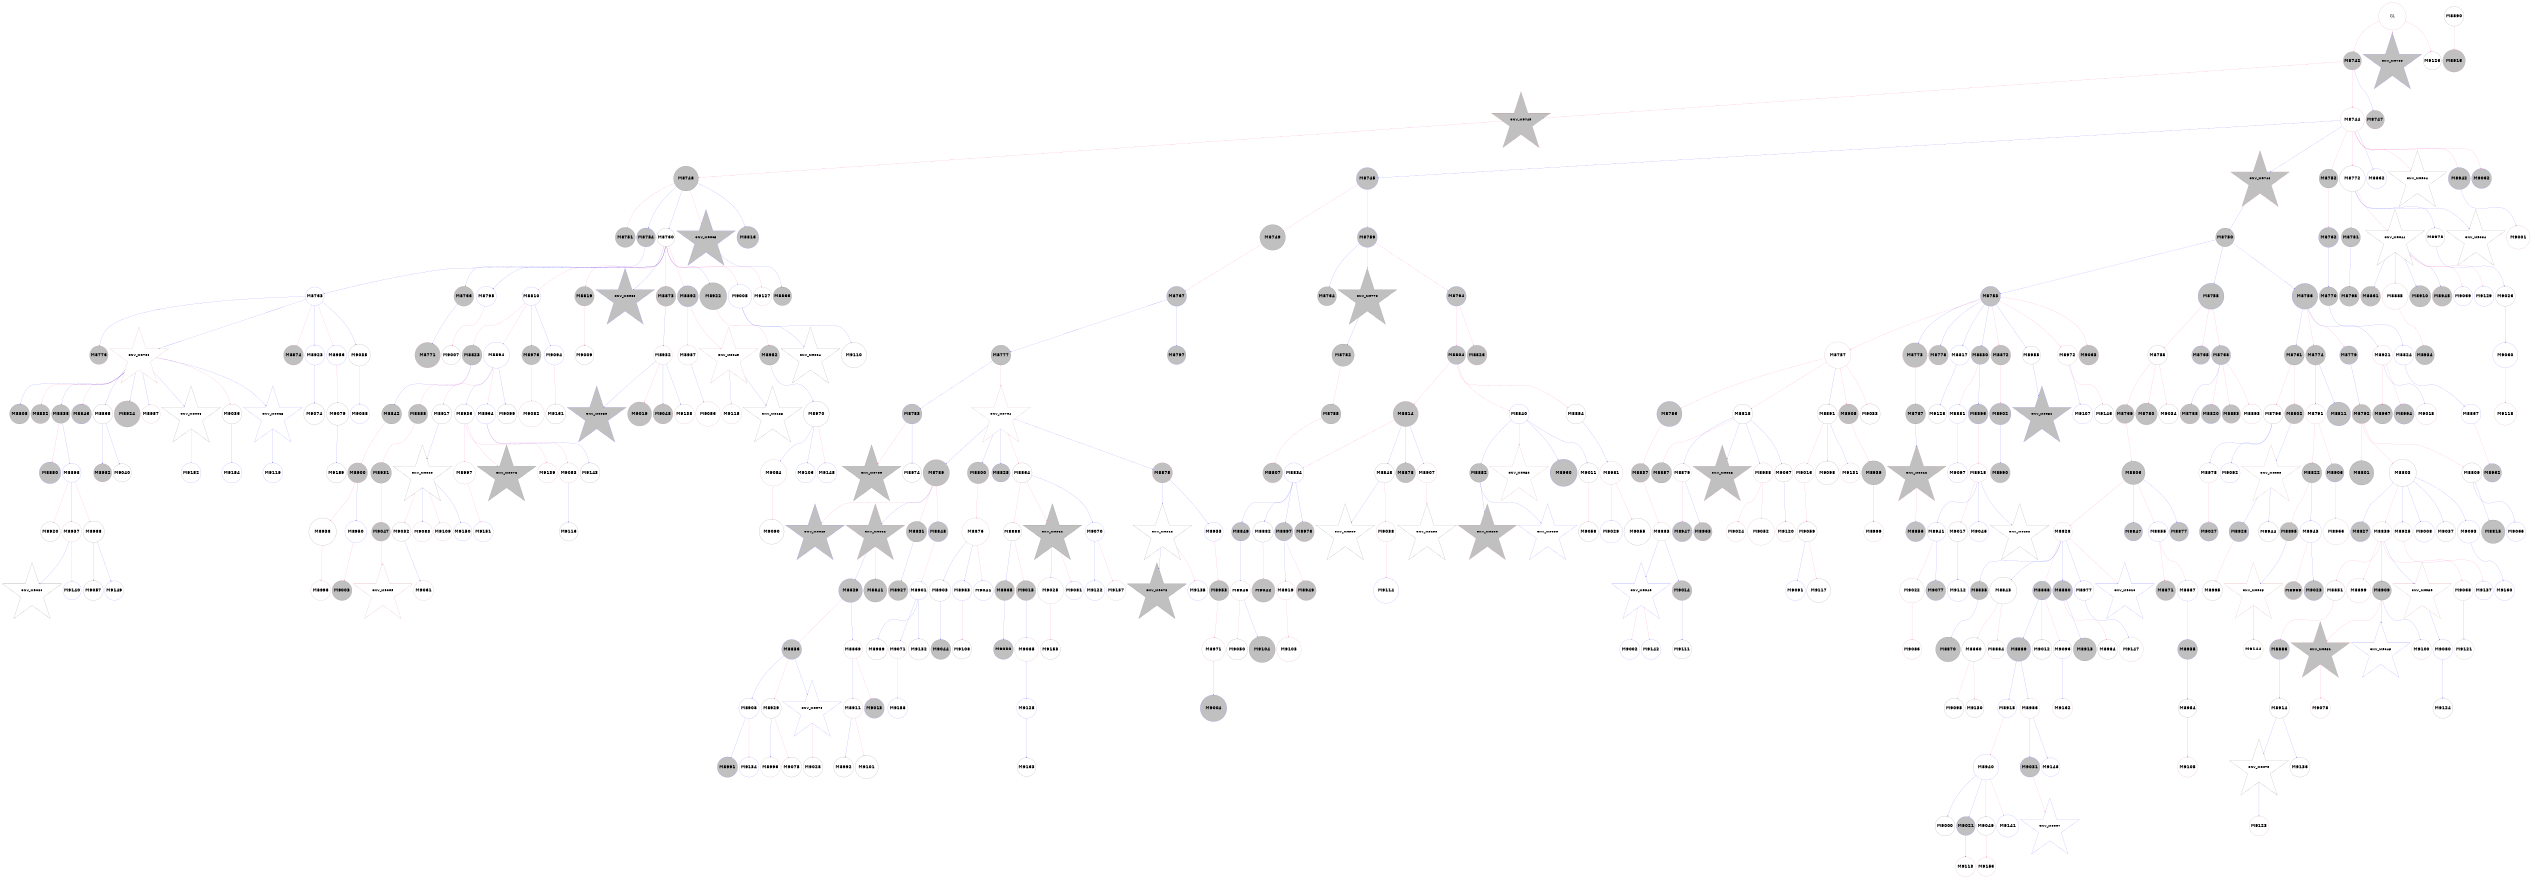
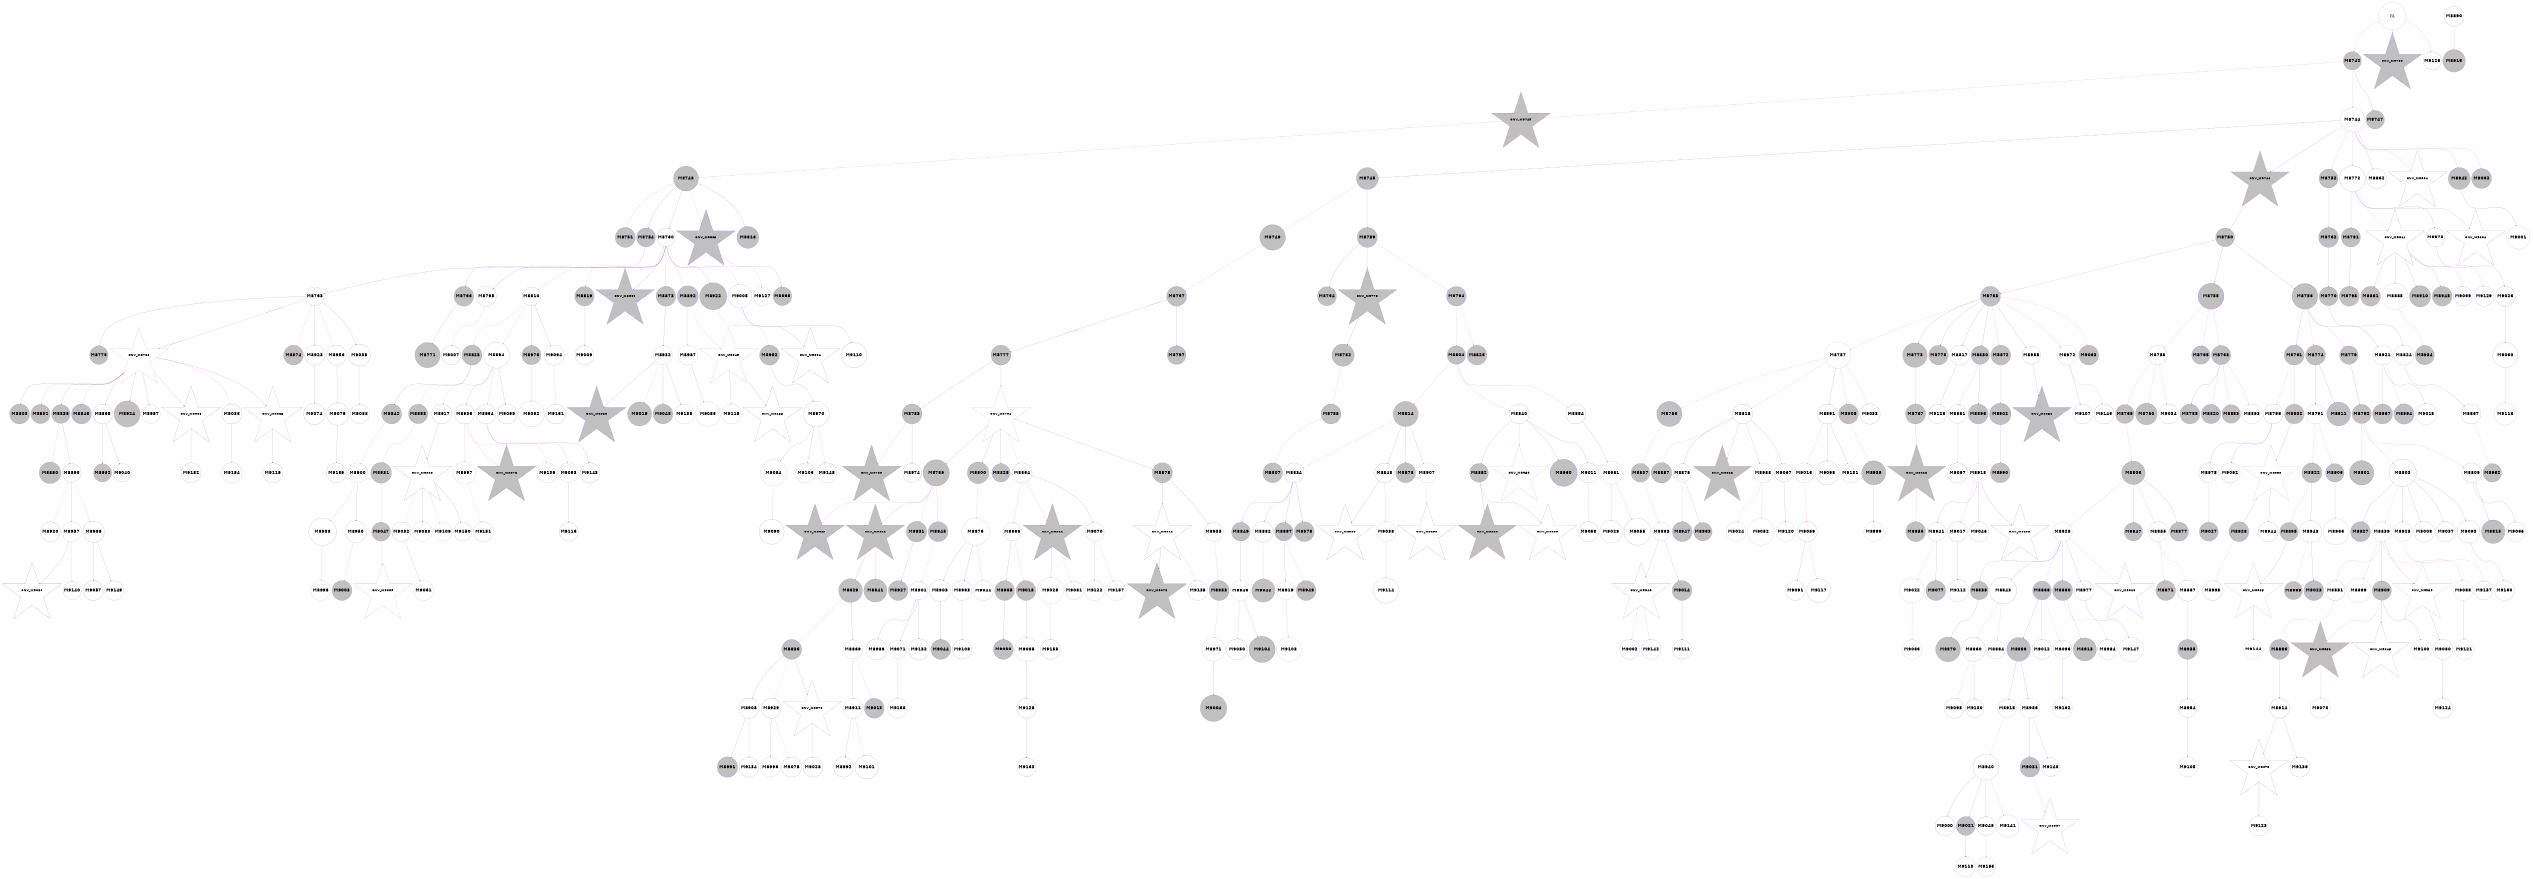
node "M8900": fillcolor grey -> white
